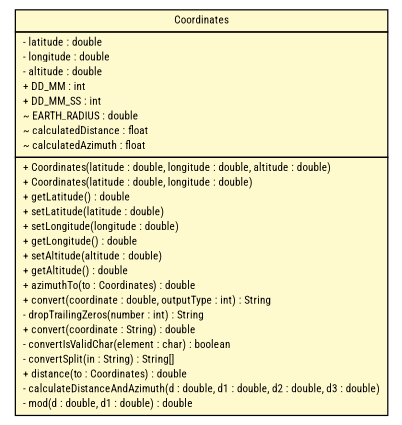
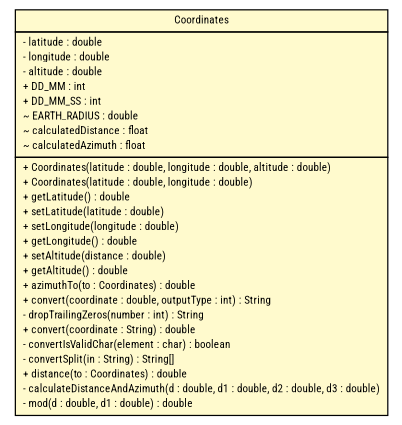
node "Coordinates": text "+ setAltitude(altitude : double)" -> "+ setAltitude(distance : double)"
